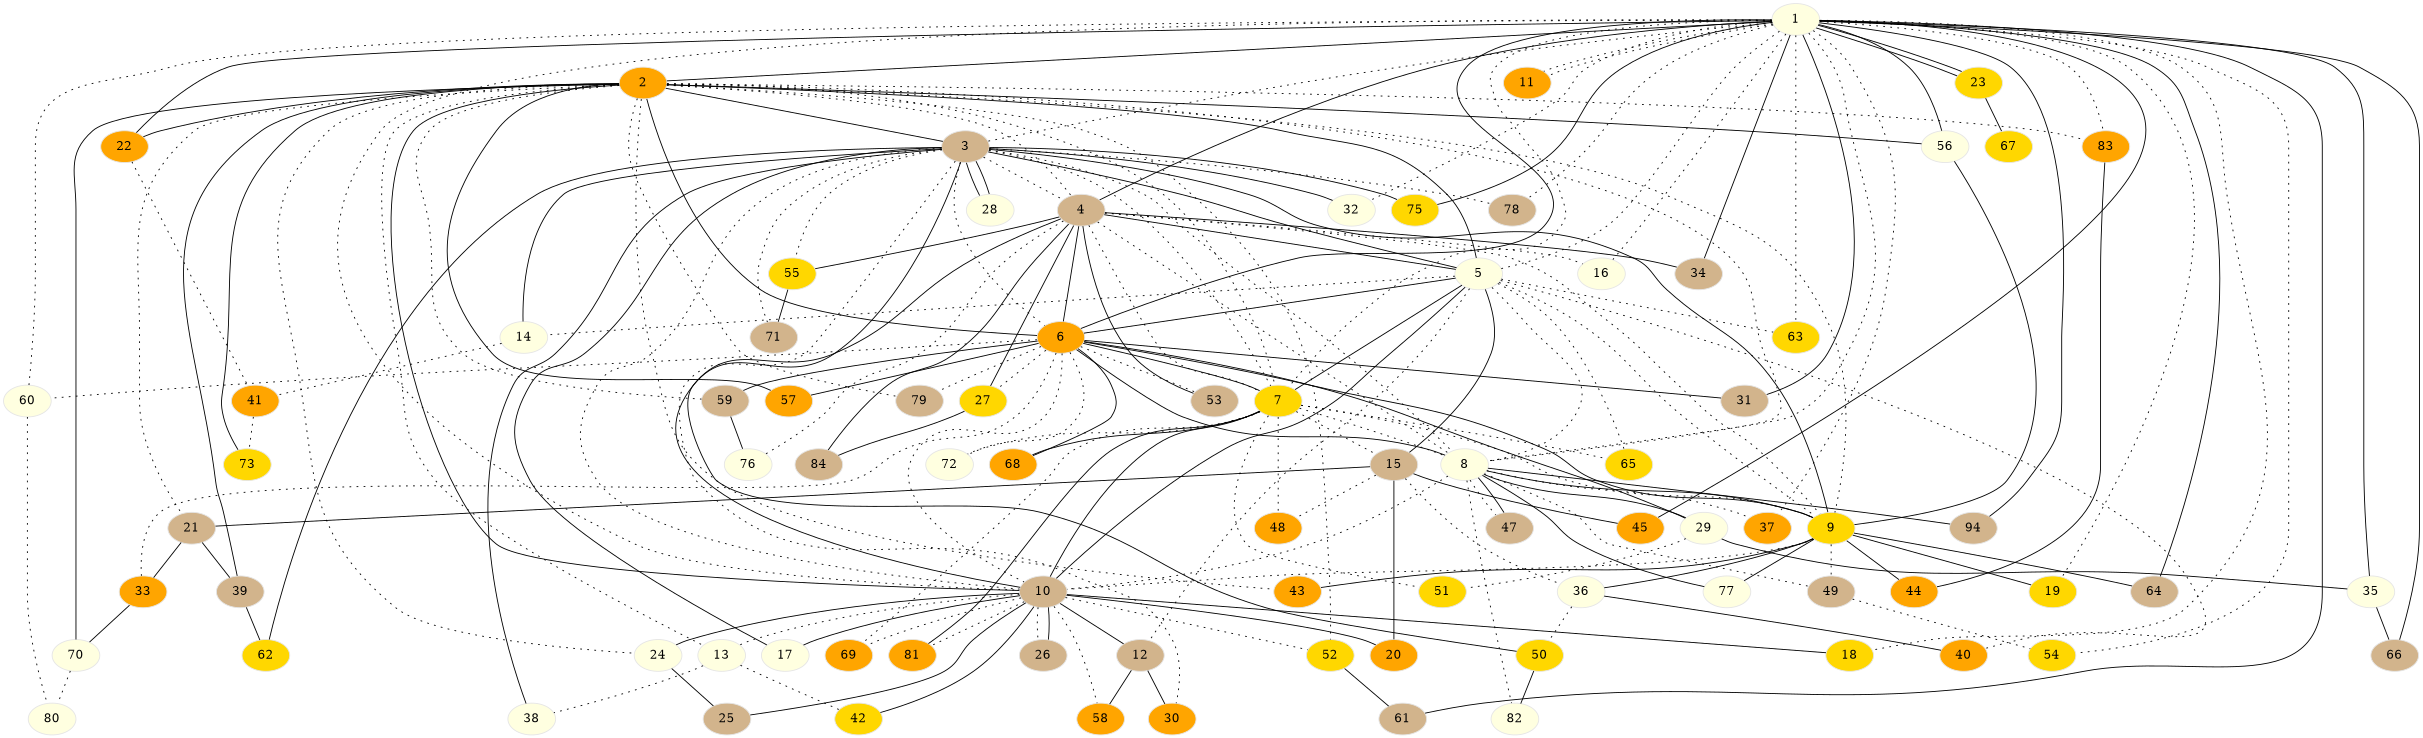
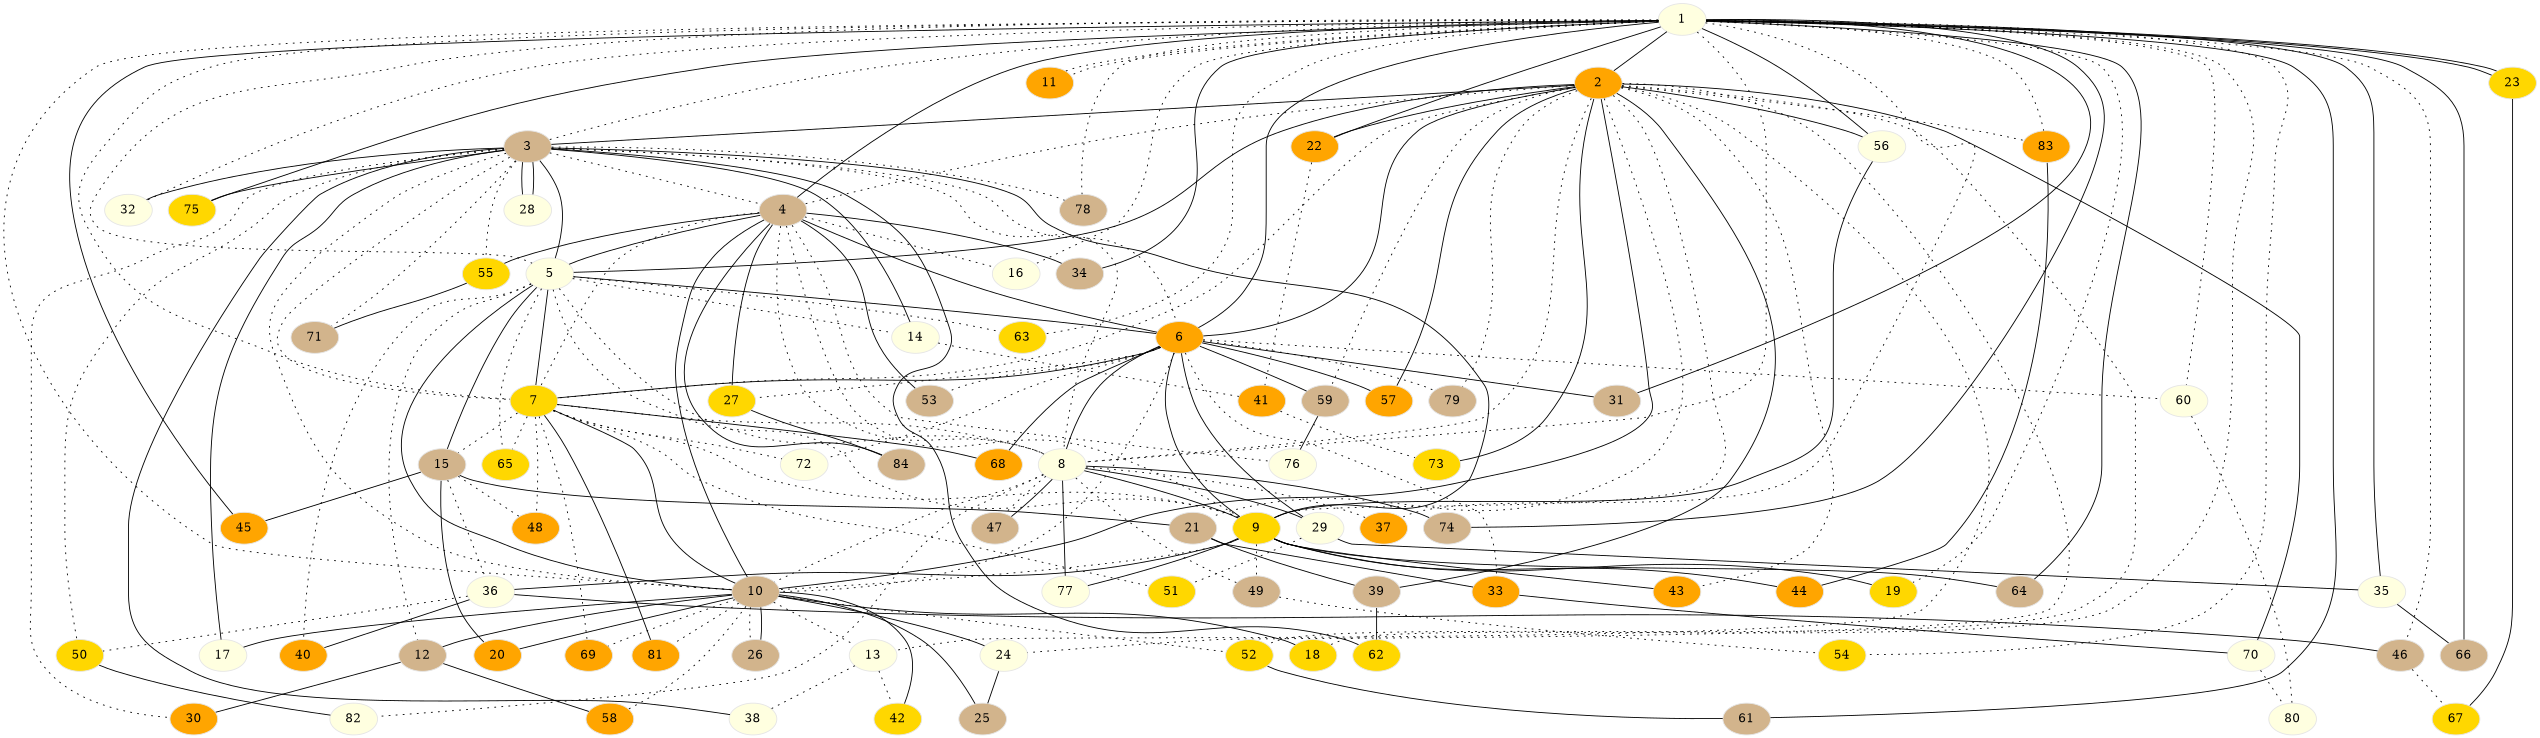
edge "3" -- "50": style solid -> dotted
node "94": label "94" -> "74"
node "46": added
